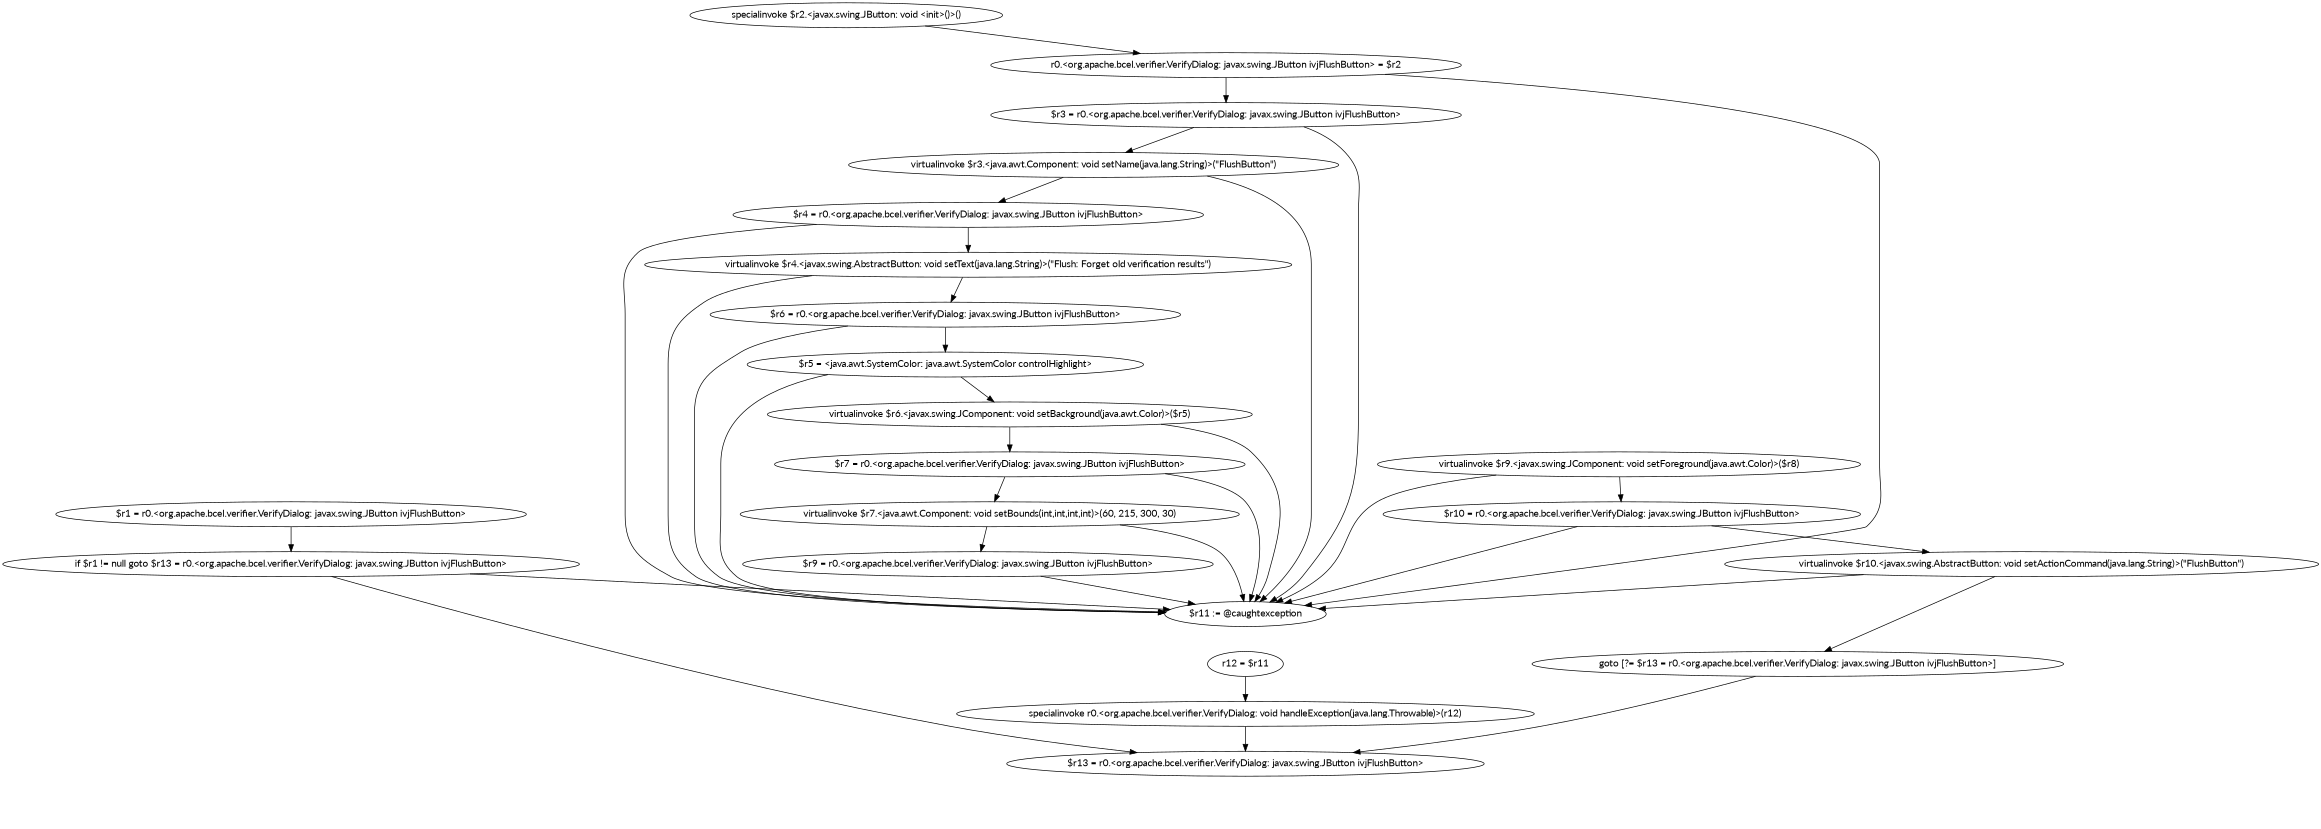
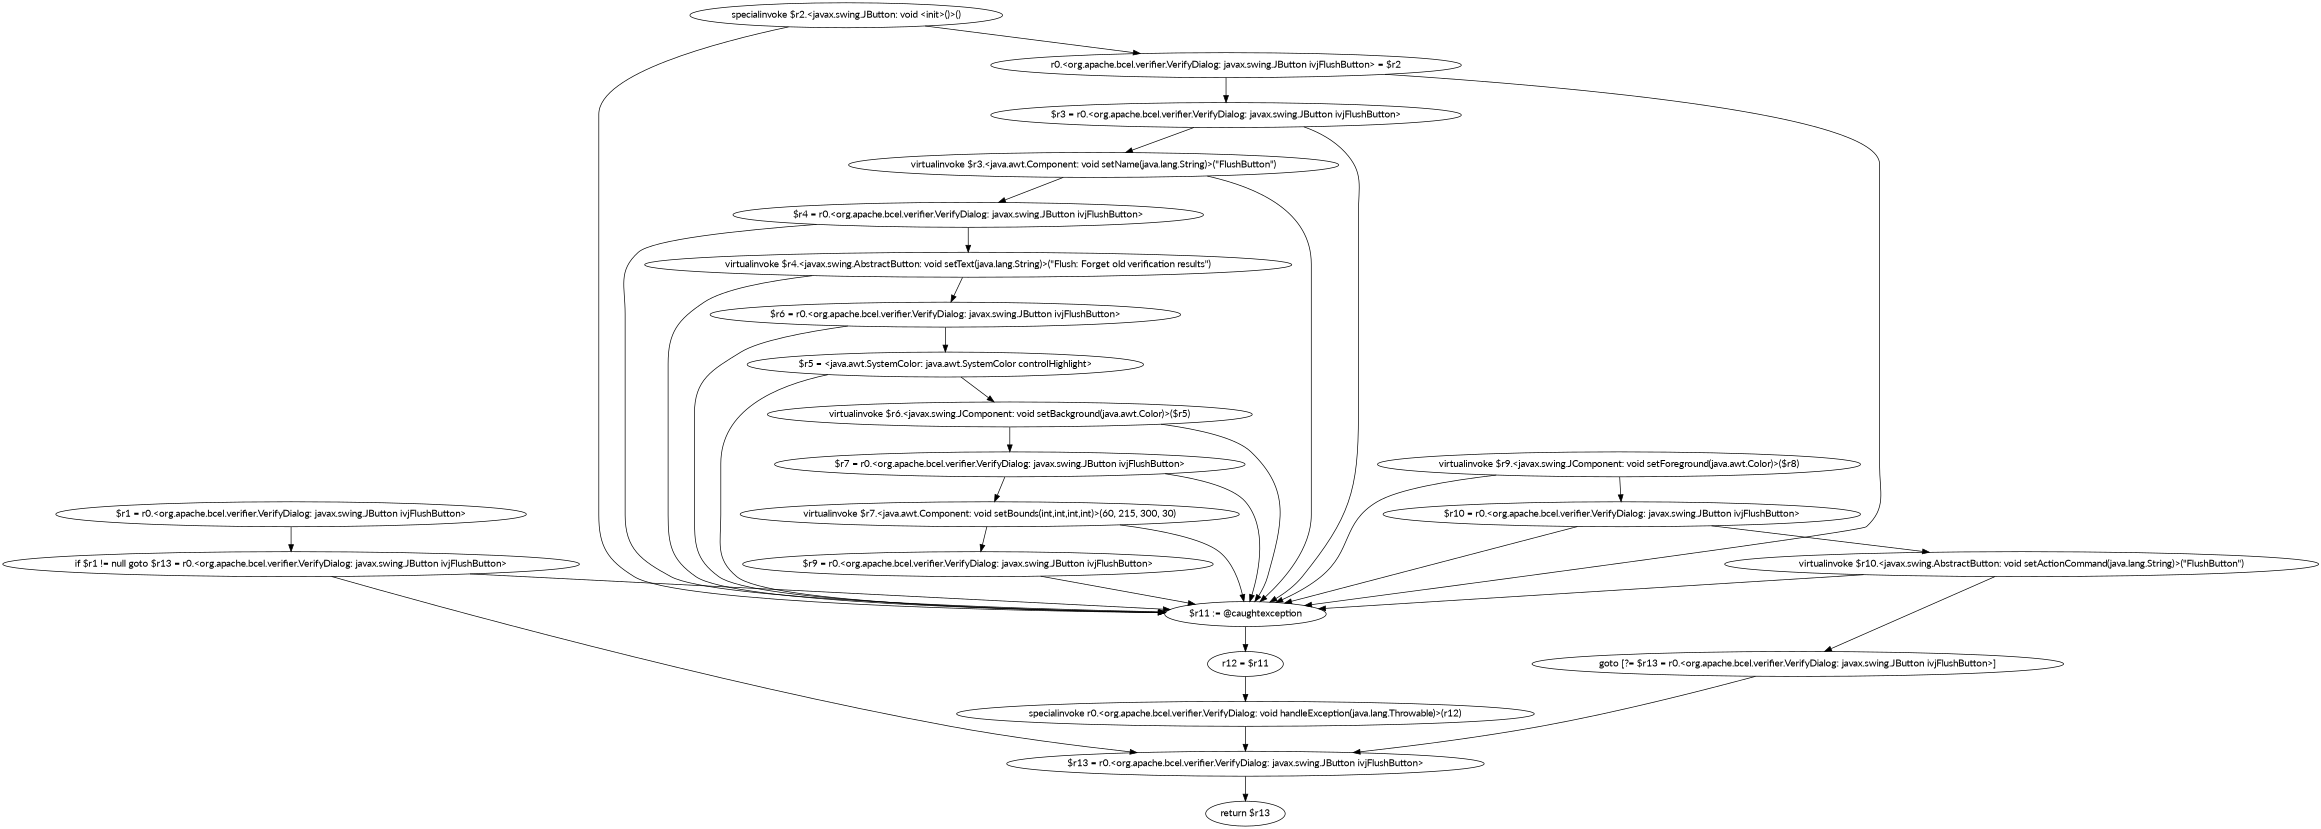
edge "specialinvoke $r2.<javax.swing.JButton: void <init>()>()" -> "$r11 := @caughtexception": added
edge "$r11 := @caughtexception" -> "r12 = $r11": added
node "return $r13": added
